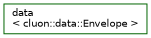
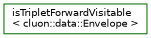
node "data < cluon::data::Envelope >": label "data < cluon::data::Envelope >" -> "isTripletForwardVisitable < cluon::data::Envelope >"
